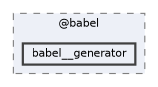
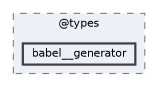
cluster "@babel": label "@babel" -> "@types"
